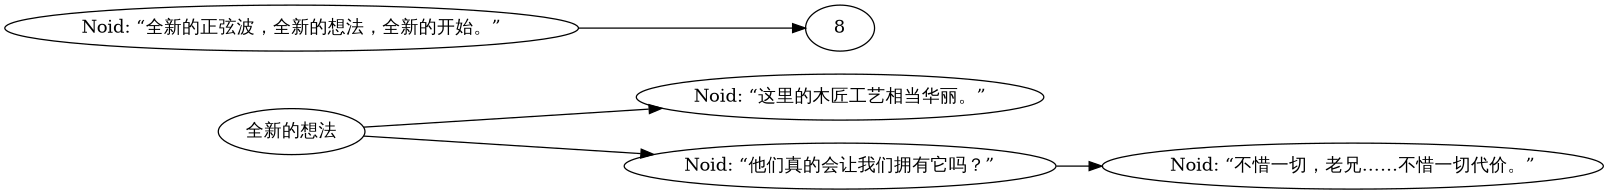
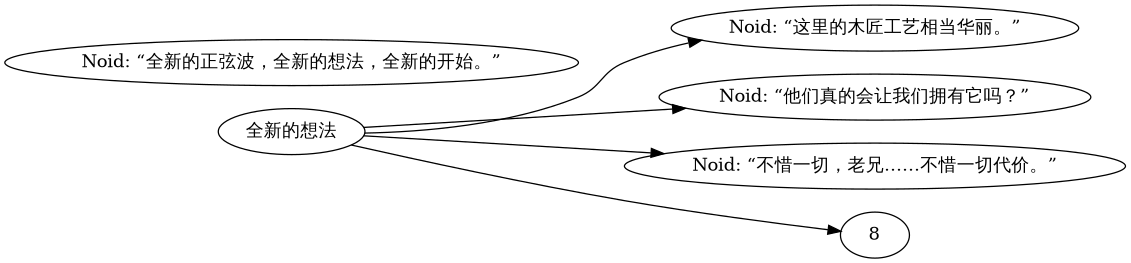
edge "Noid: “全新的正弦波，全新的想法，全新的开始。”" -> "8": now "全新的想法" -> "8"
edge "Noid: “他们真的会让我们拥有它吗？”" -> "Noid: “不惜一切，老兄……不惜一切代价。”": now "全新的想法" -> "Noid: “不惜一切，老兄……不惜一切代价。”"
